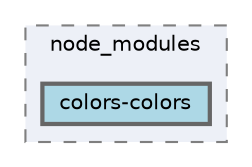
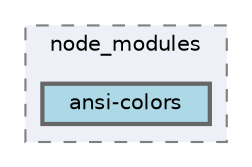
node "colors-colors": label "colors-colors" -> "ansi-colors"
